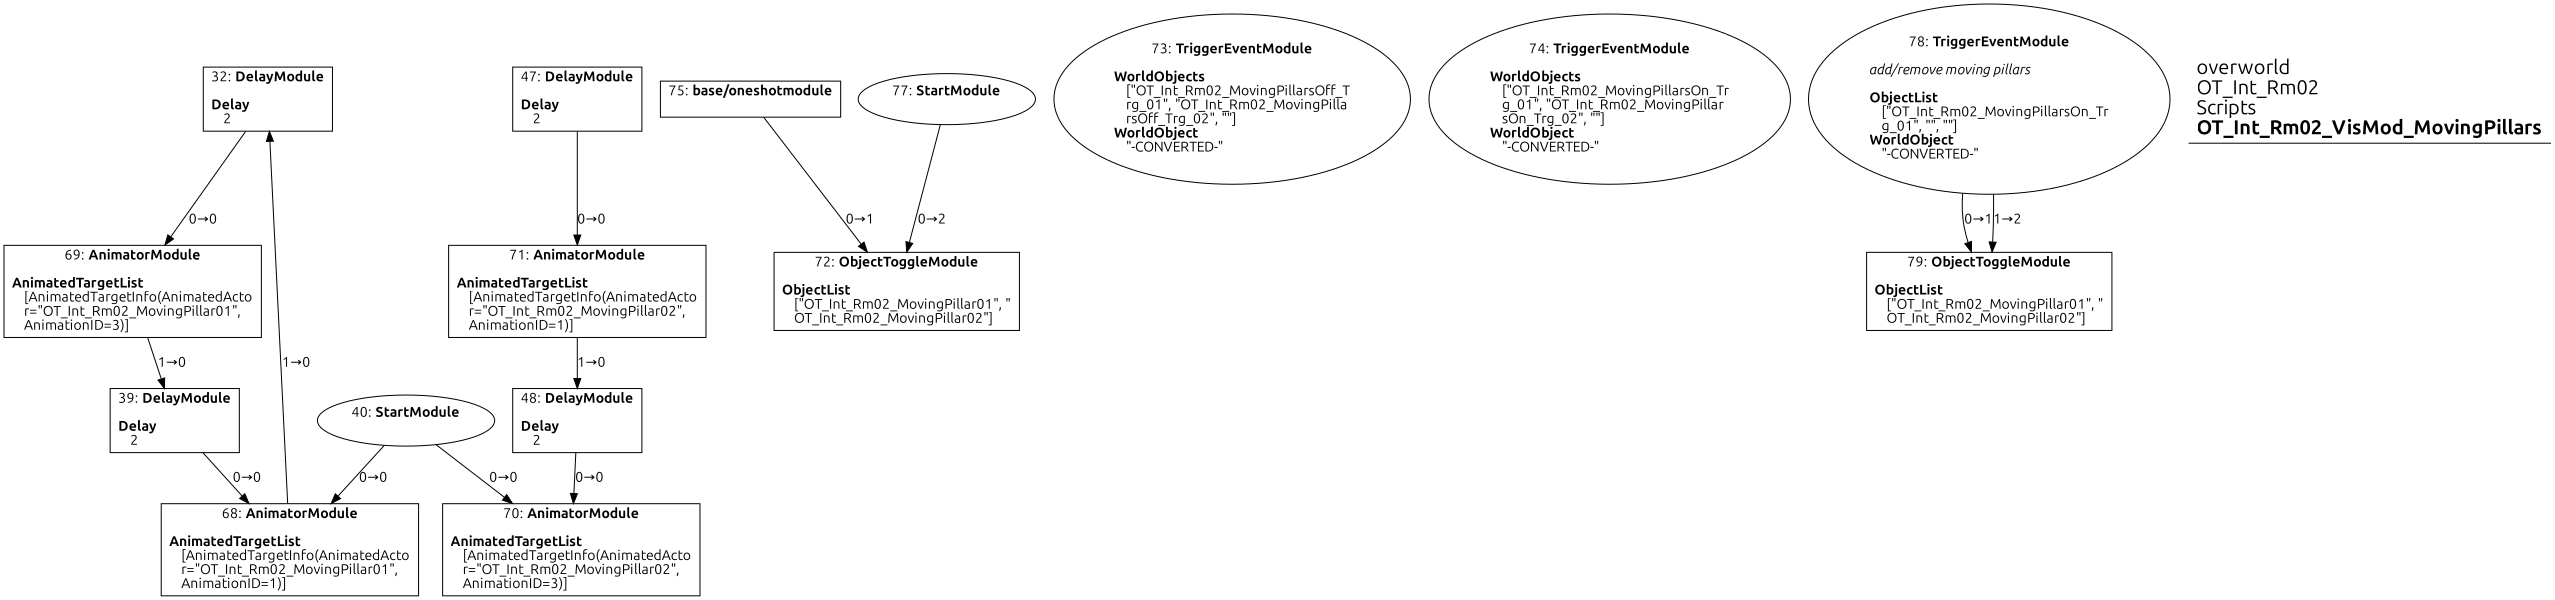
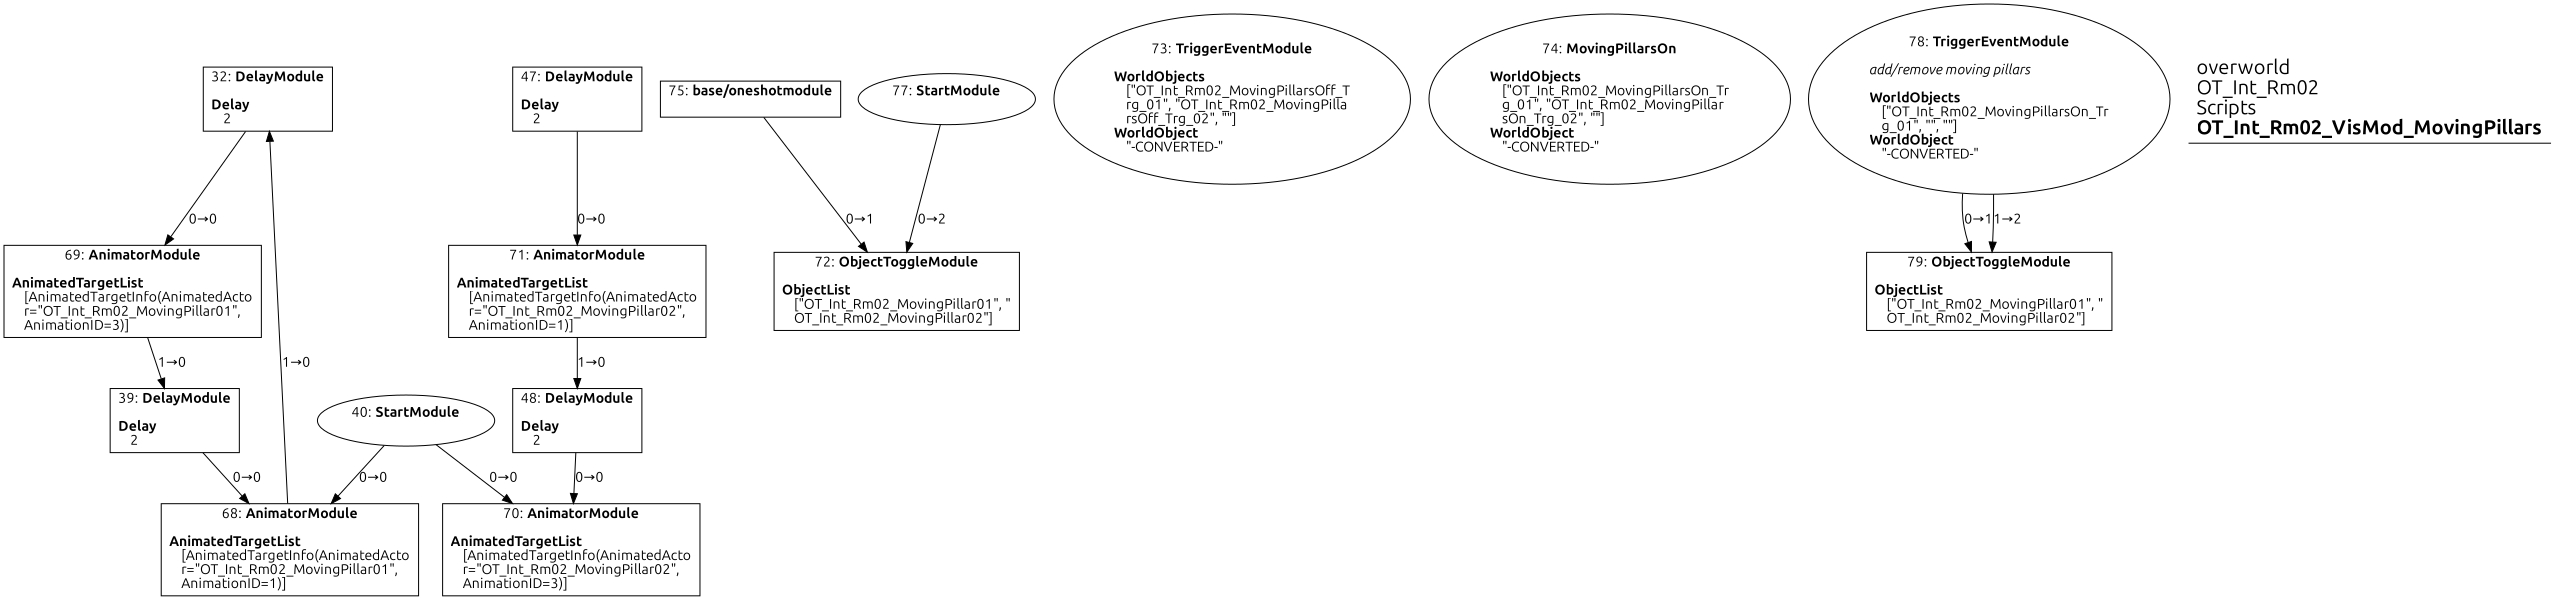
node "74:": text "TriggerEventModule" -> "MovingPillarsOn"
node "78:": text "ObjectList" -> "WorldObjects"
